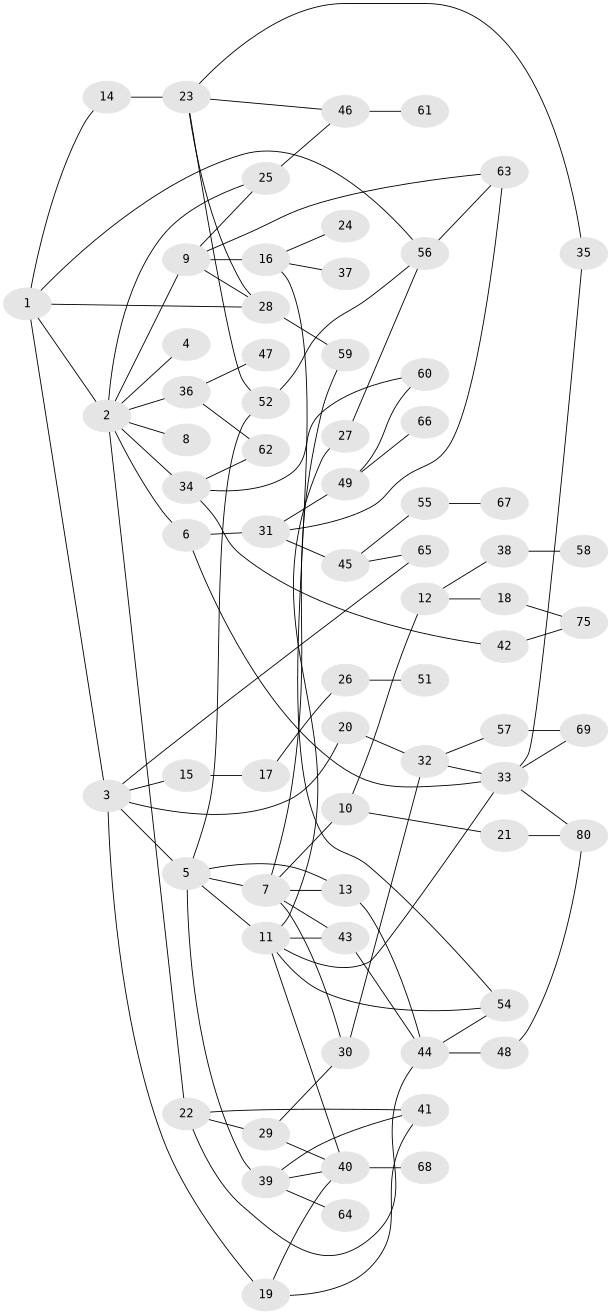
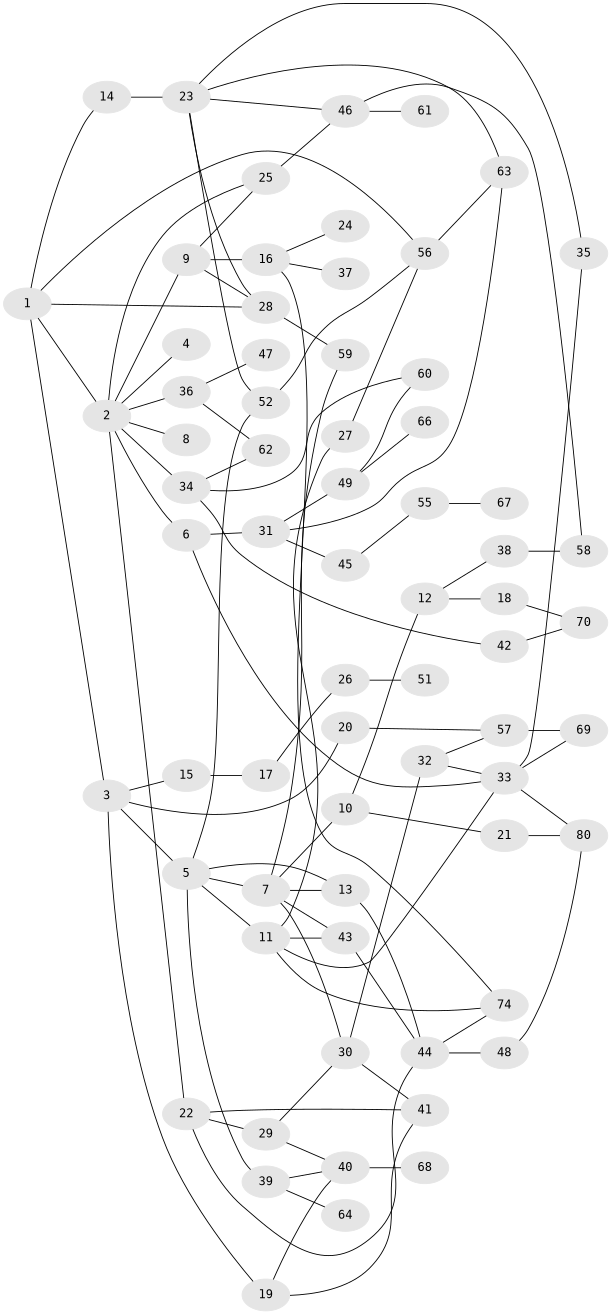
edge "63" -- "9": now "63" -- "23"
edge "46" -- "58": added
node "65": removed
node "75": label "75" -> "70"
edge "20" -- "32": now "20" -- "57"
node "54": label "54" -> "74"
edge "11" -- "40": removed
edge "41" -- "39": now "41" -- "30"
